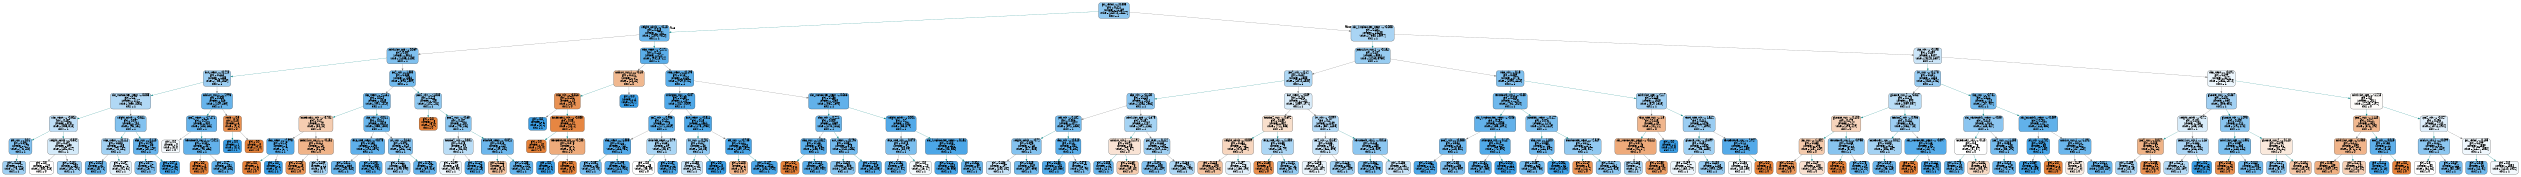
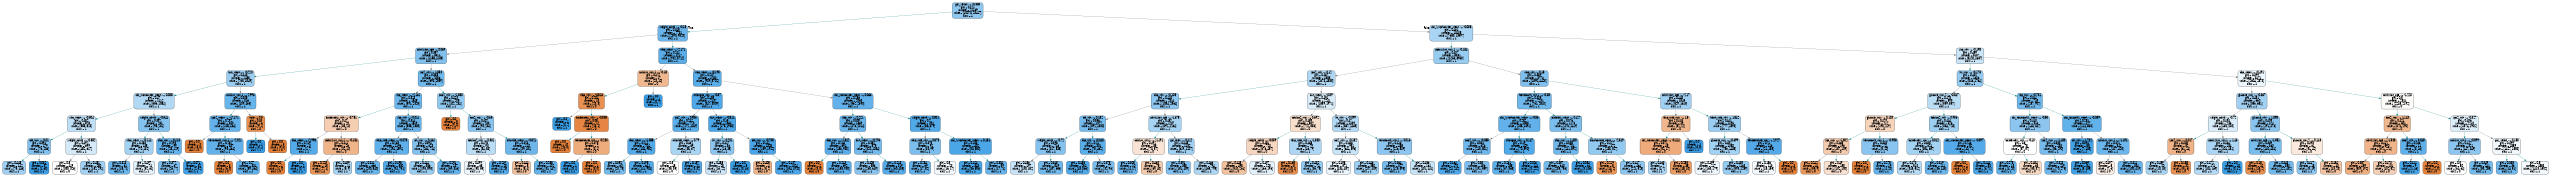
node "gini = 0.0 samples = 3 value = [5, 0] class = 0": fillcolor #f3f9fd -> #e58139
node "gini = 0.032 samples = 37 value = [1, 60] class = 1": added
node "gini = 0.225 samples = 15 value = [27, 4] class = 0": label "gini = 0.225 samples = 15 value = [27, 4] class = 0" -> "gini = 0.225 samples = 15 value = [27, 4] class = 4"
node "gini = 0.473 samples = 513 value = [318, 512] class = 1": added
node "gini = 0.0 samples = 1 value = [2, 0] class = 0": removed
